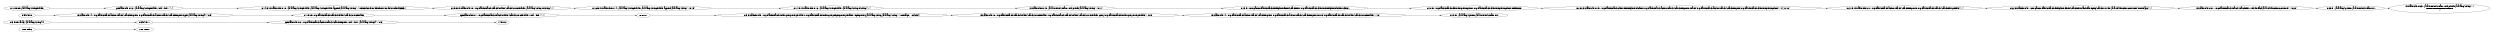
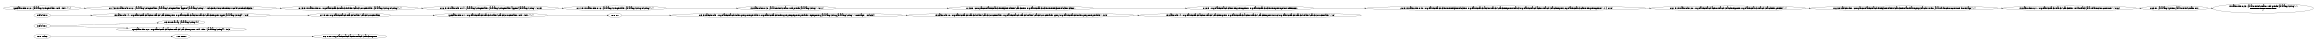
node "$r12 = new java.lang.StringBuilder": removed
node "$r13 = <java.lang.System: java.io.PrintStream out>": removed
edge "$r3 = newarray (java.lang.String)[1]" -> "$r3[0] = r1": reversed
node "r4 = $r2": removed
node "$r2 = new org.elasticsearch.action.search.SearchRequest": added
